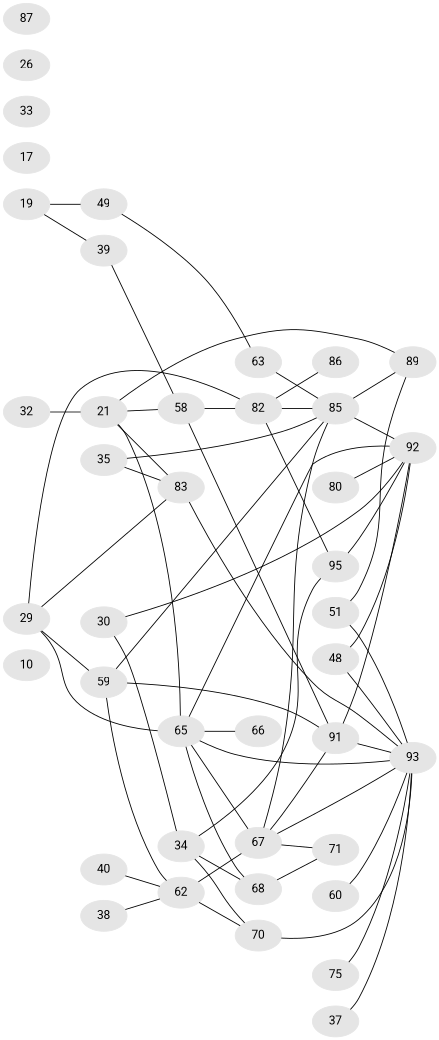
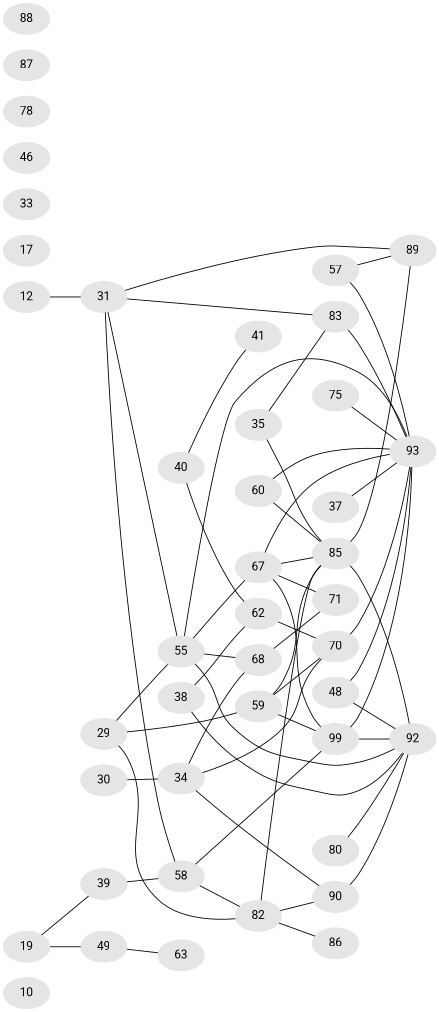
node "88": added
node "26": label "26" -> "46"
node "78": added
node "41": added
edge "63" -- "85": now "60" -- "85"
node "32": label "32" -> "12"
node "21": label "21" -> "31"
edge "83" -- "29": removed
edge "92" -- "30": now "92" -- "38"
node "95": label "95" -> "90"
node "51": label "51" -> "57"
node "65": label "65" -> "55"
node "66": removed
node "91": label "91" -> "99"
edge "59" -- "62": now "59" -- "70"
edge "67" -- "62": removed
